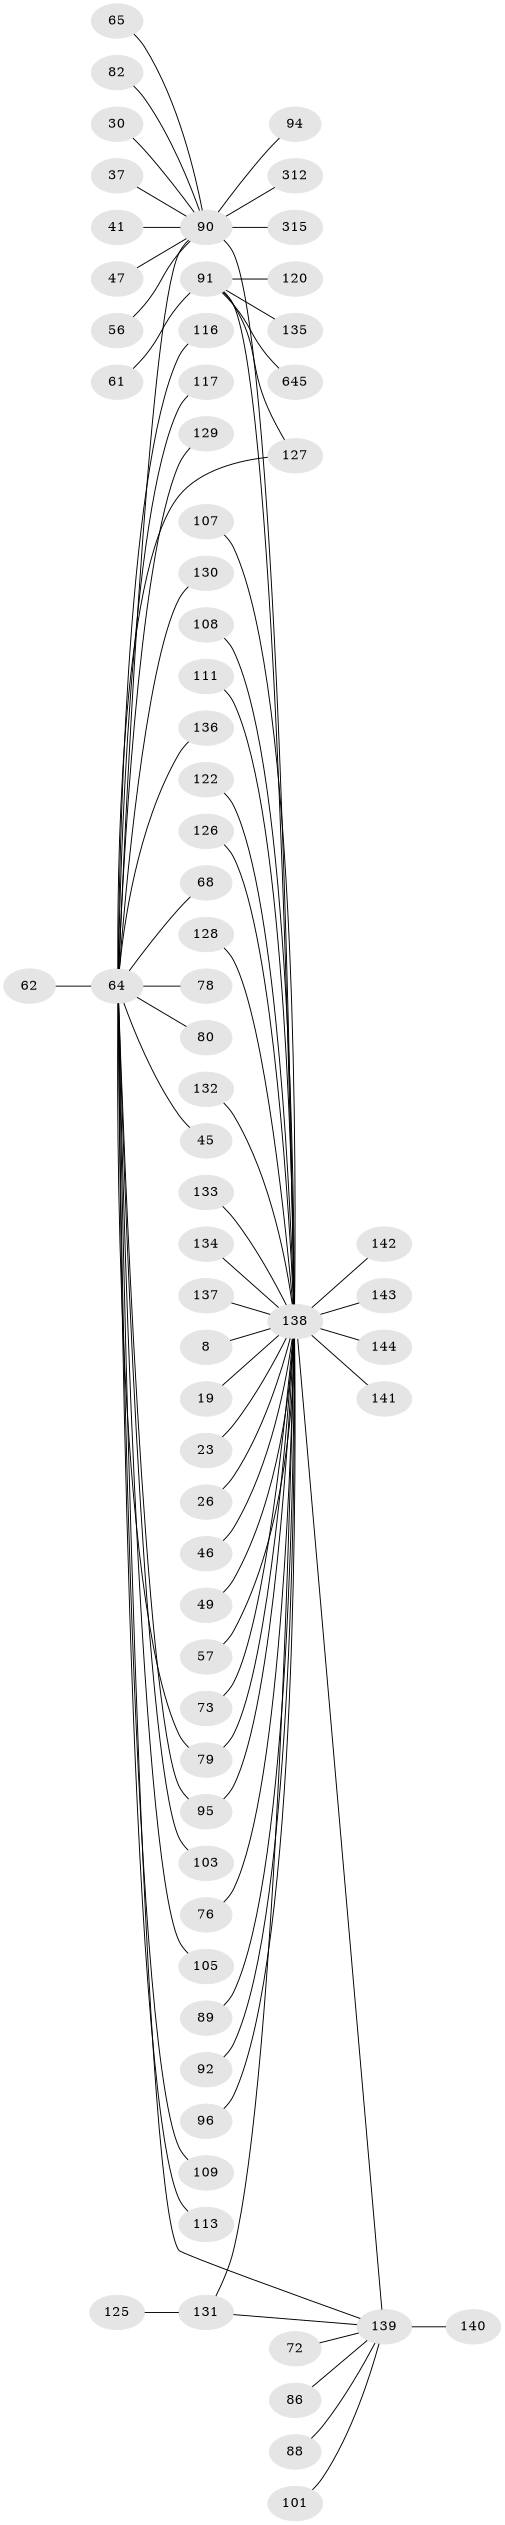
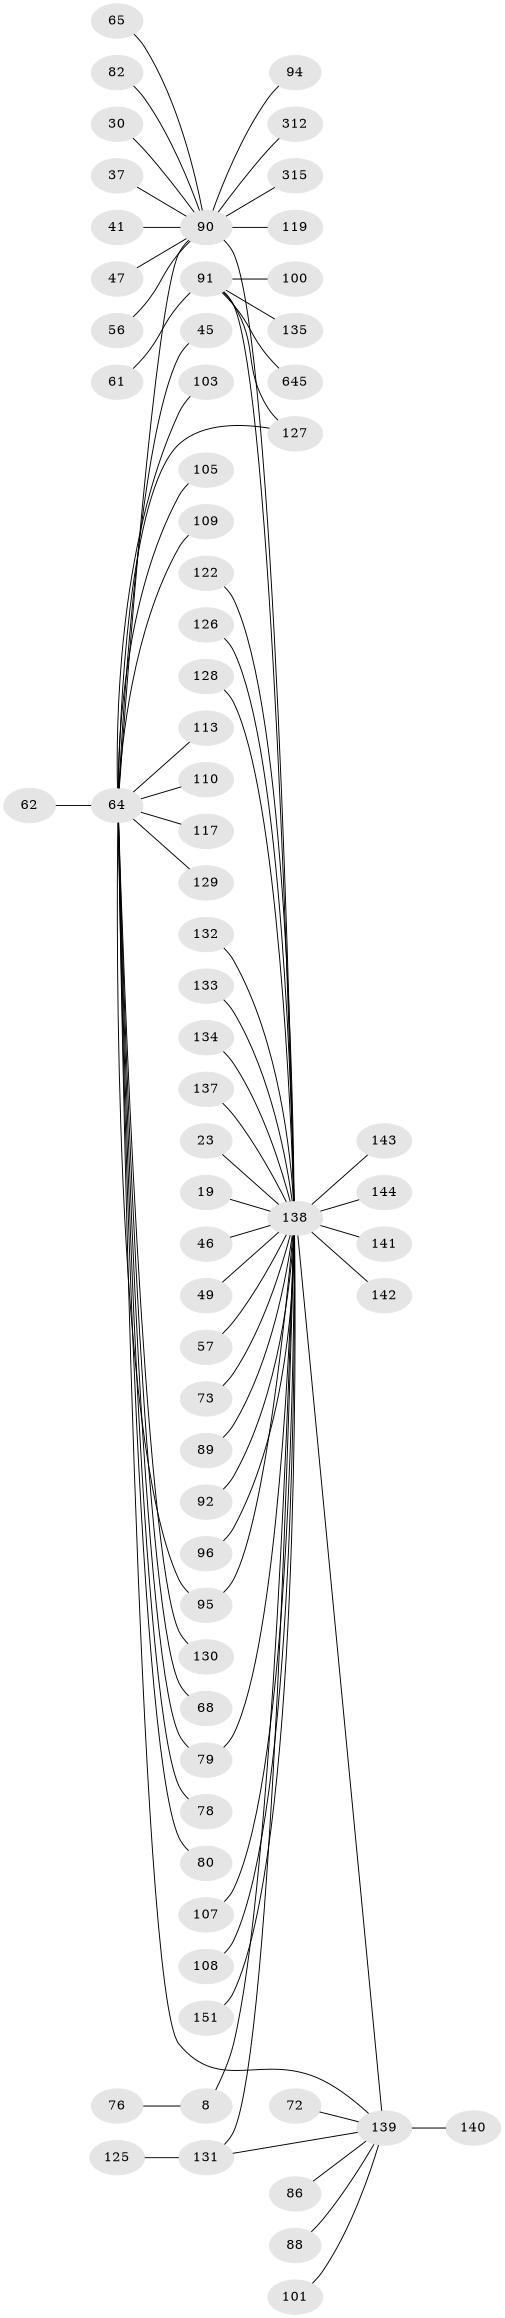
node "119": added
node "120": label "120" -> "100"
node "116": label "116" -> "110"
node "111": label "111" -> "151"
node "136": removed
node "26": removed
edge "138" -- "76": now "8" -- "76"
